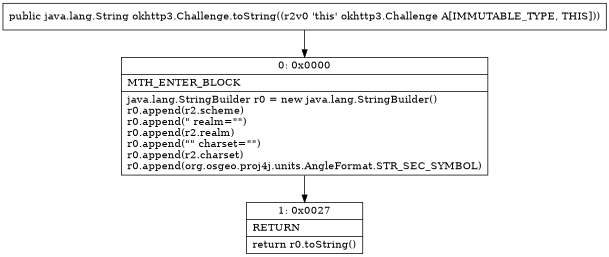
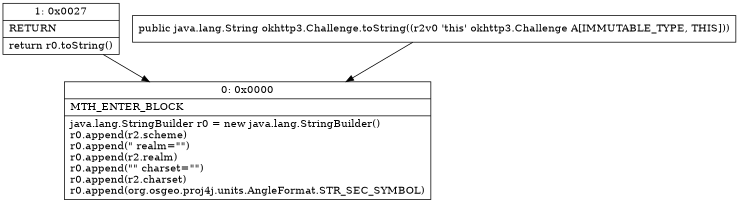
edge "0: 0x0000" -> "1: 0x0027": reversed
